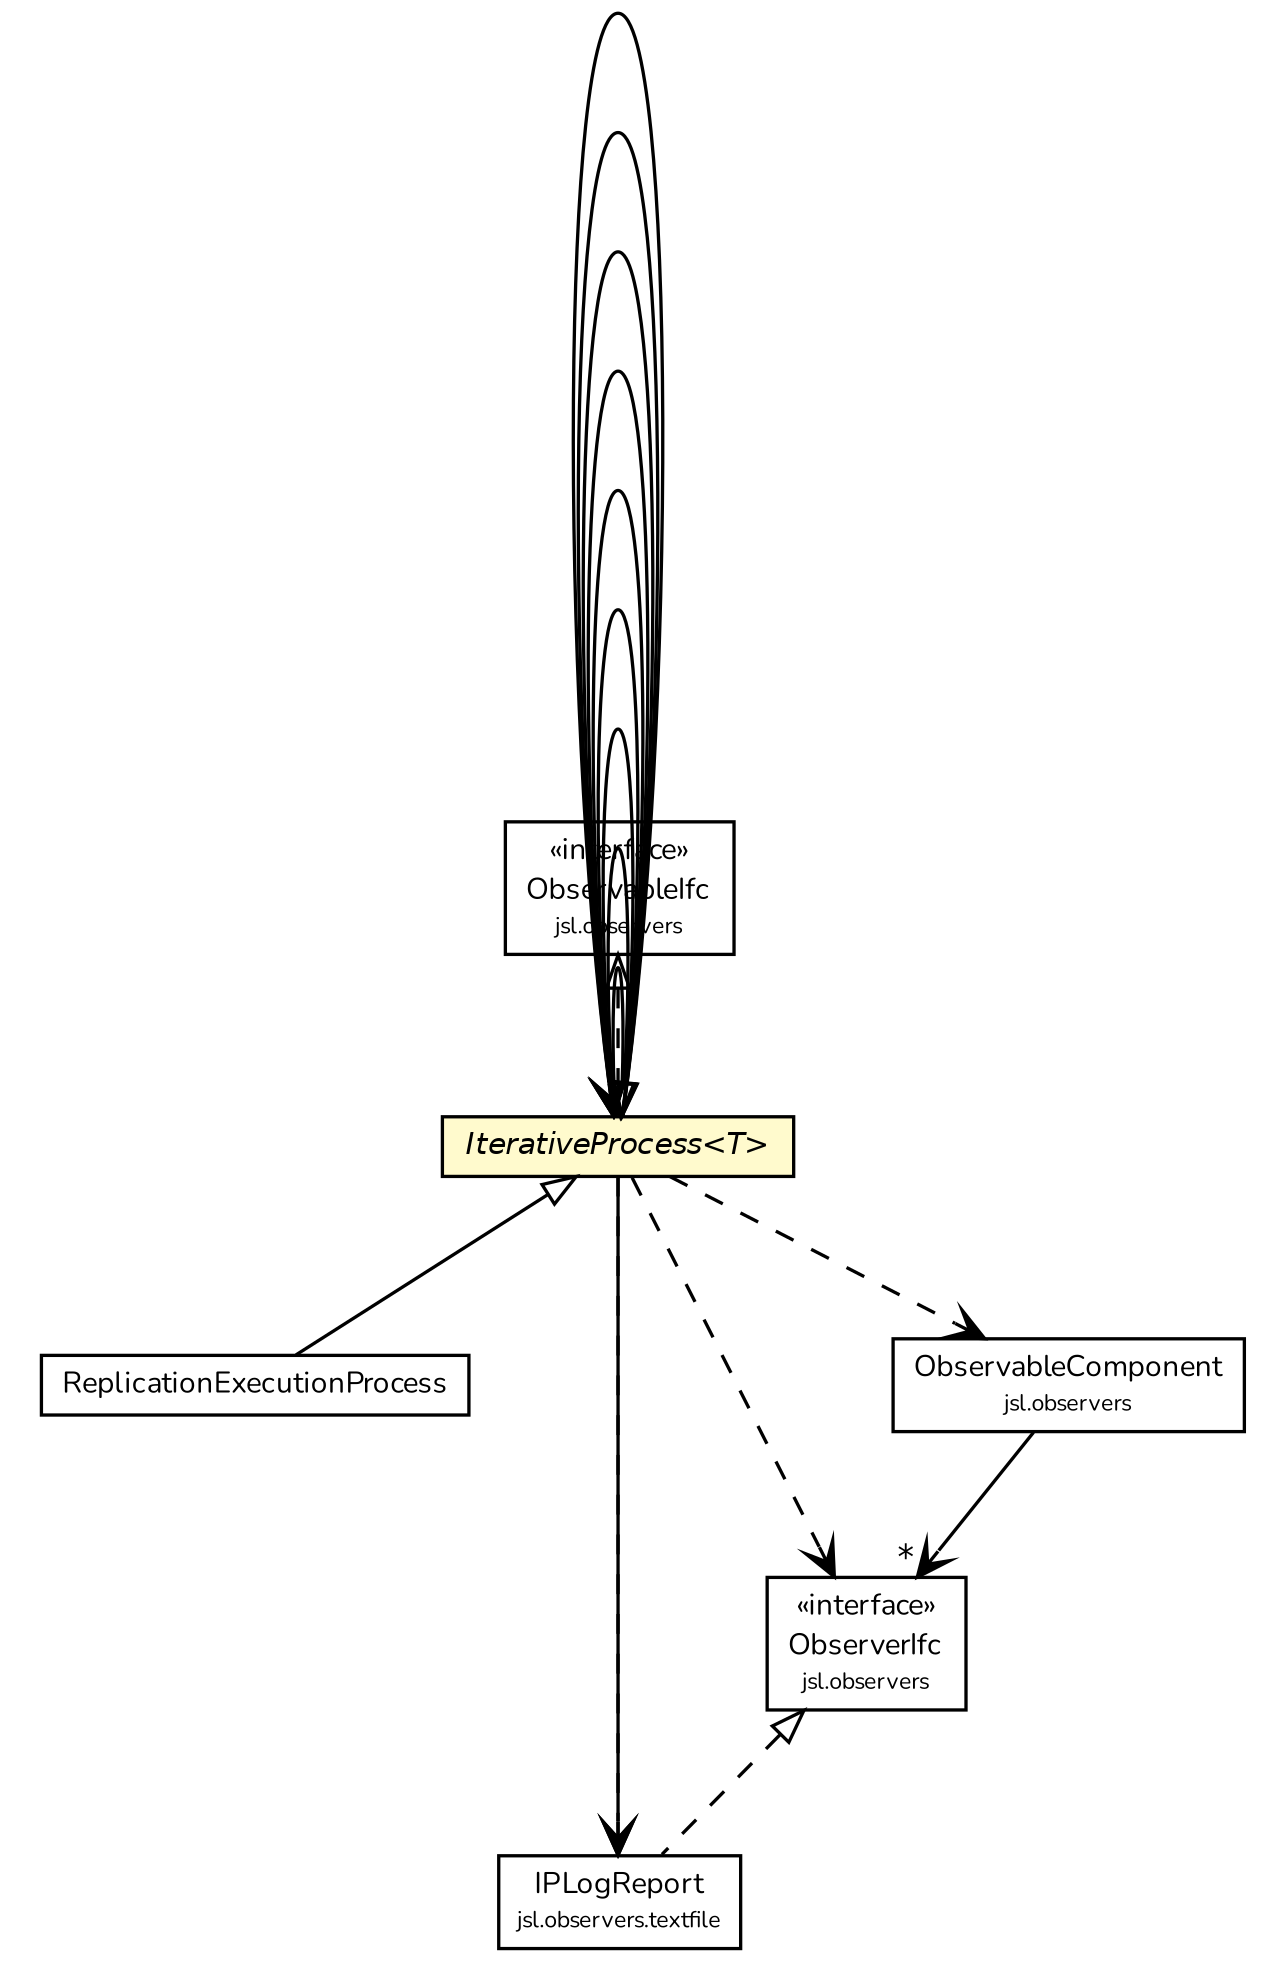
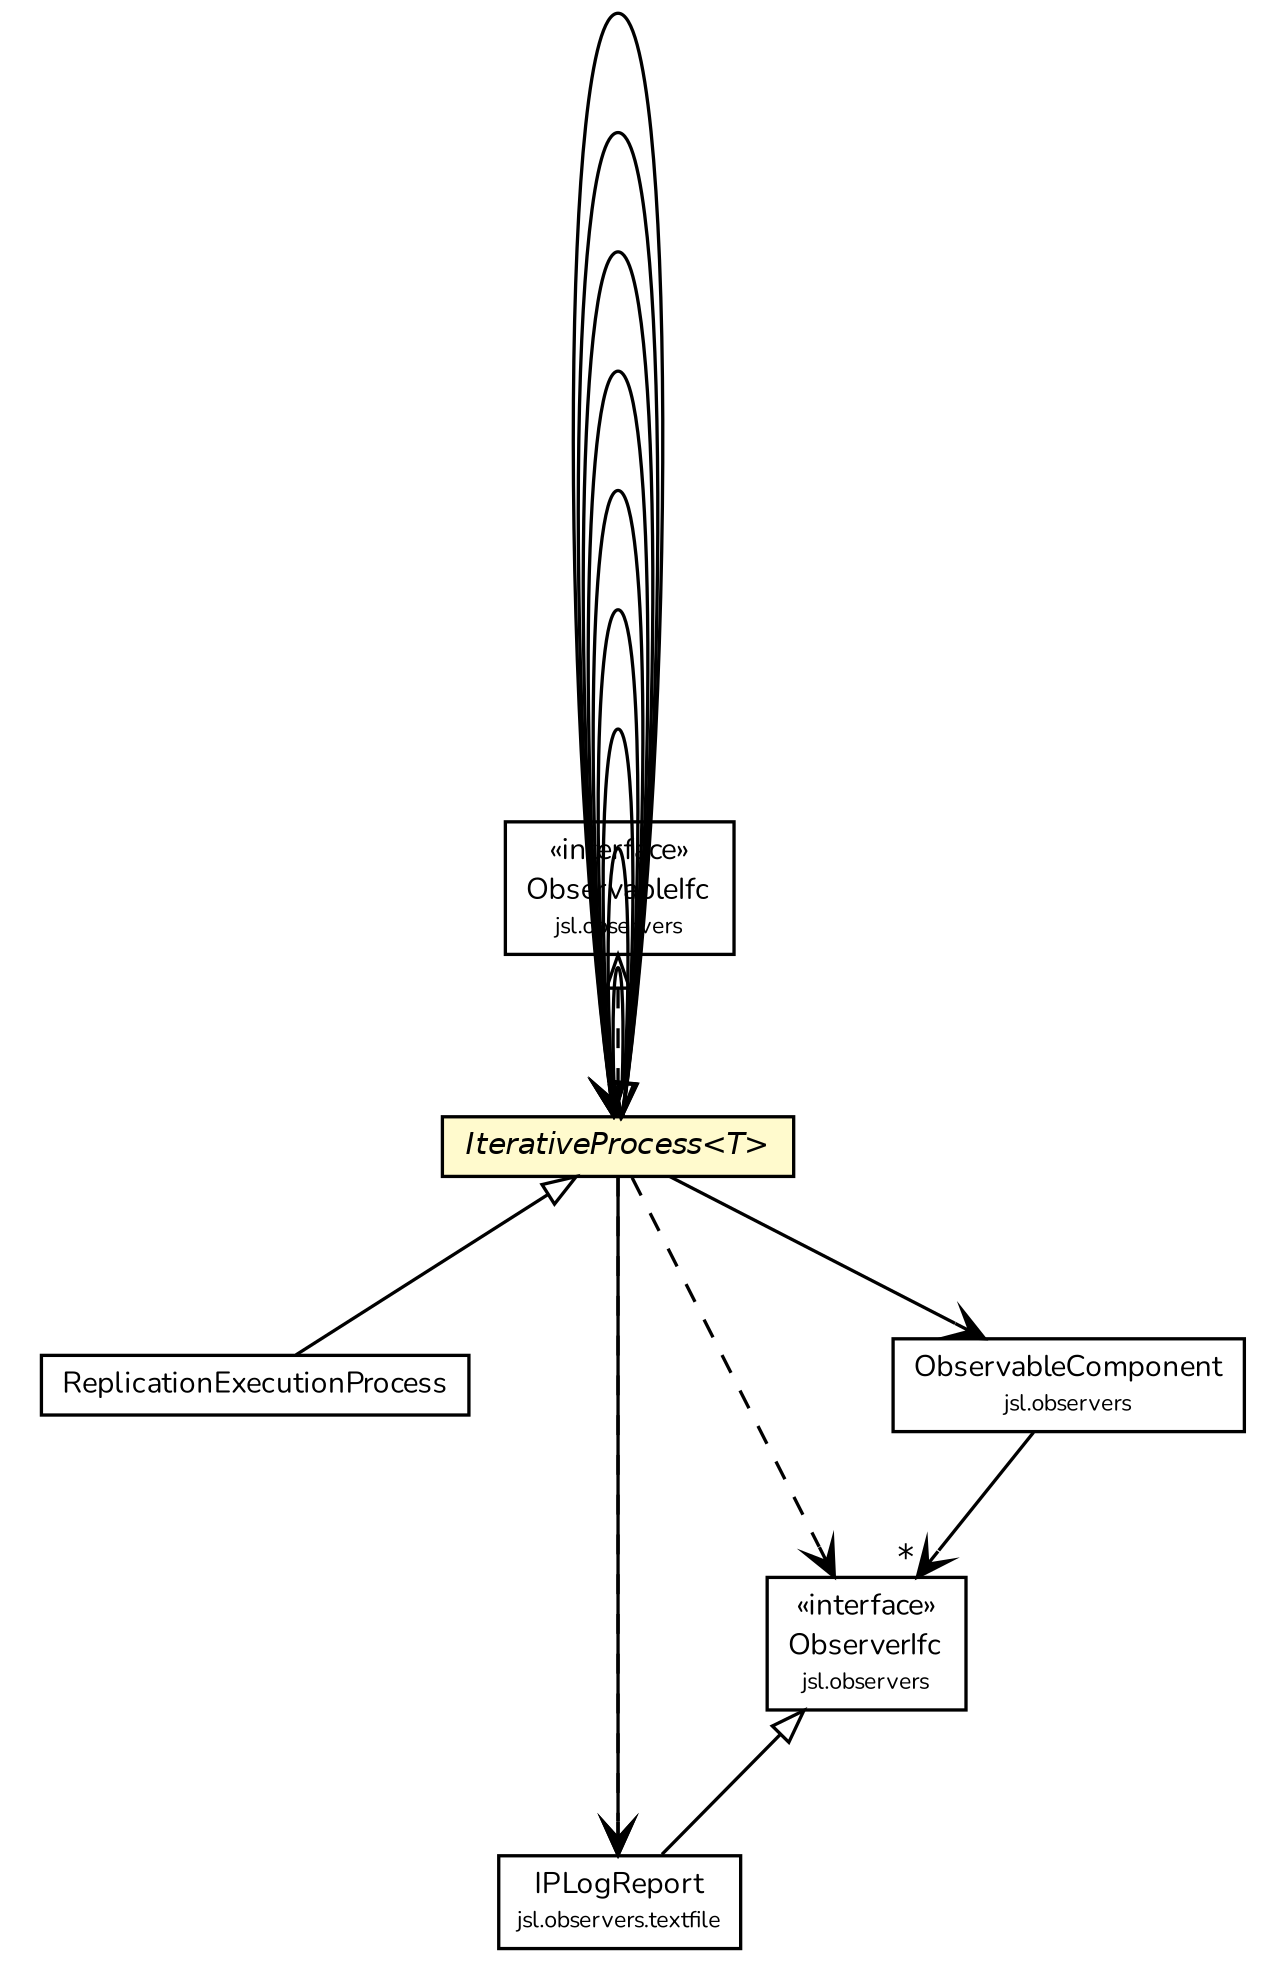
edge "IterativeProcess<T>" -> "ObservableComponent": style dashed -> solid
edge "IPLogReport" -> "ObserverIfc": style dashed -> solid
